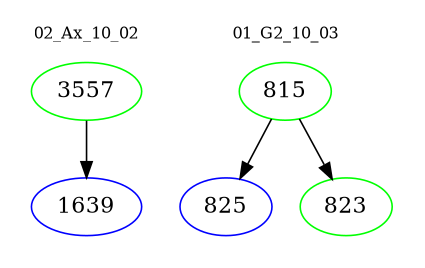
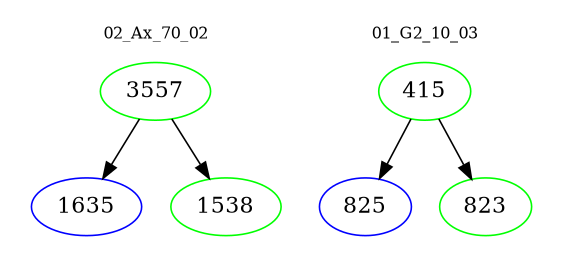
cluster "02_Ax_10_02": label "02_Ax_10_02" -> "02_Ax_70_02"
node "815": label "815" -> "415"
node "1639": label "1639" -> "1635"
node "1538": added
